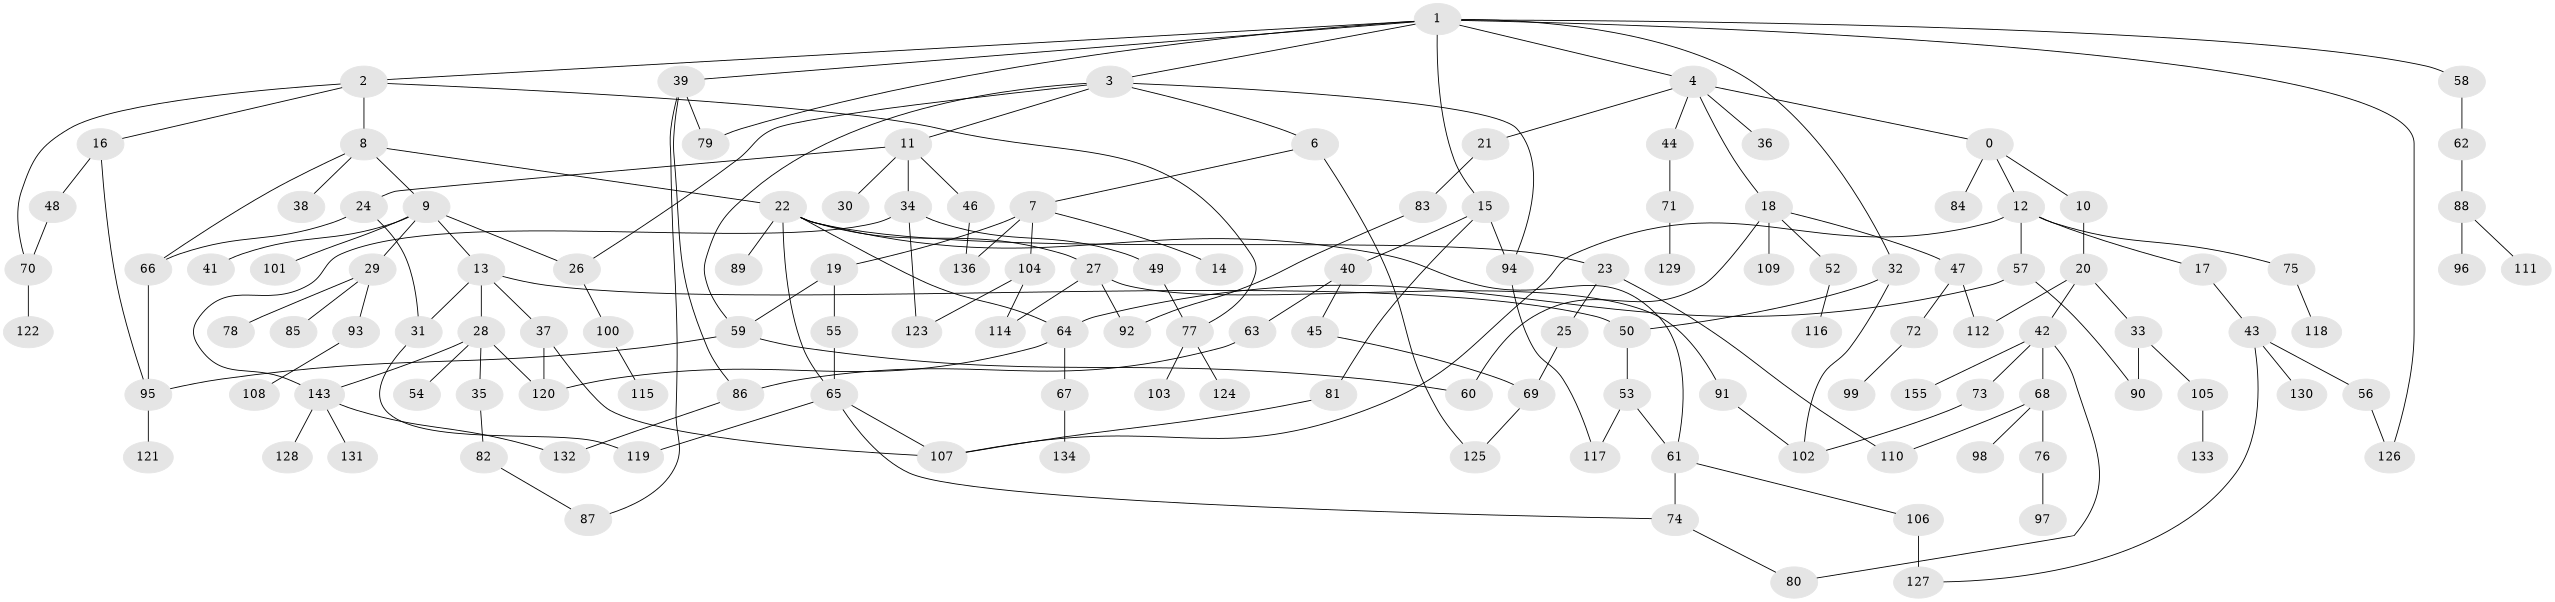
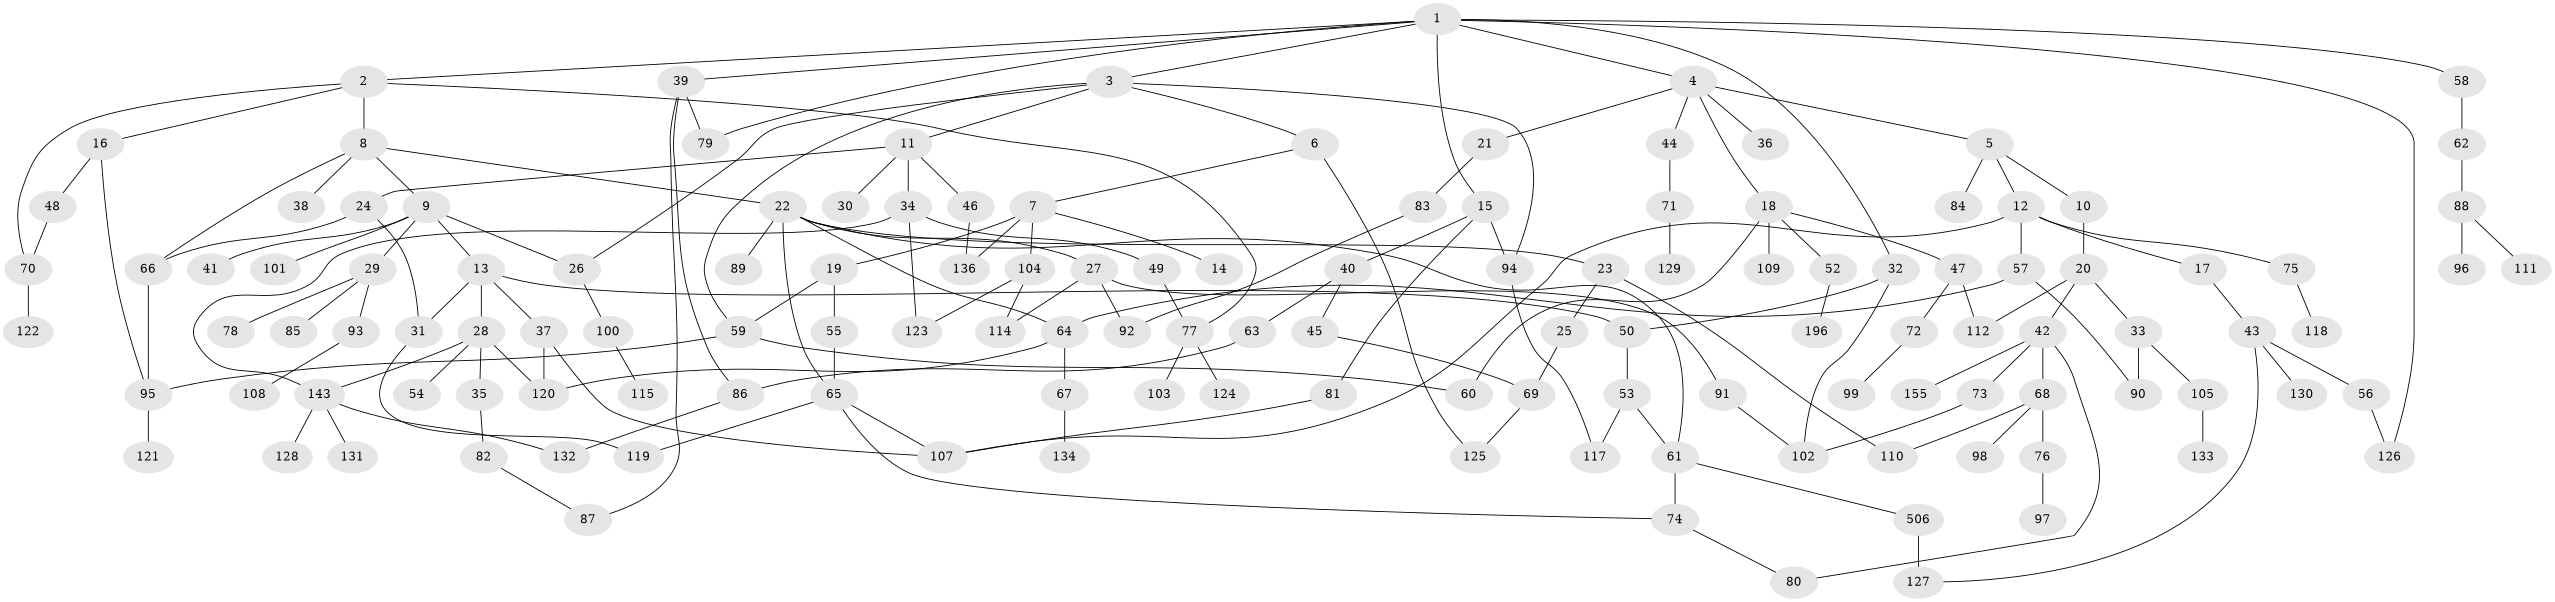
node "0": label "0" -> "5"
node "116": label "116" -> "196"
node "106": label "106" -> "506"
